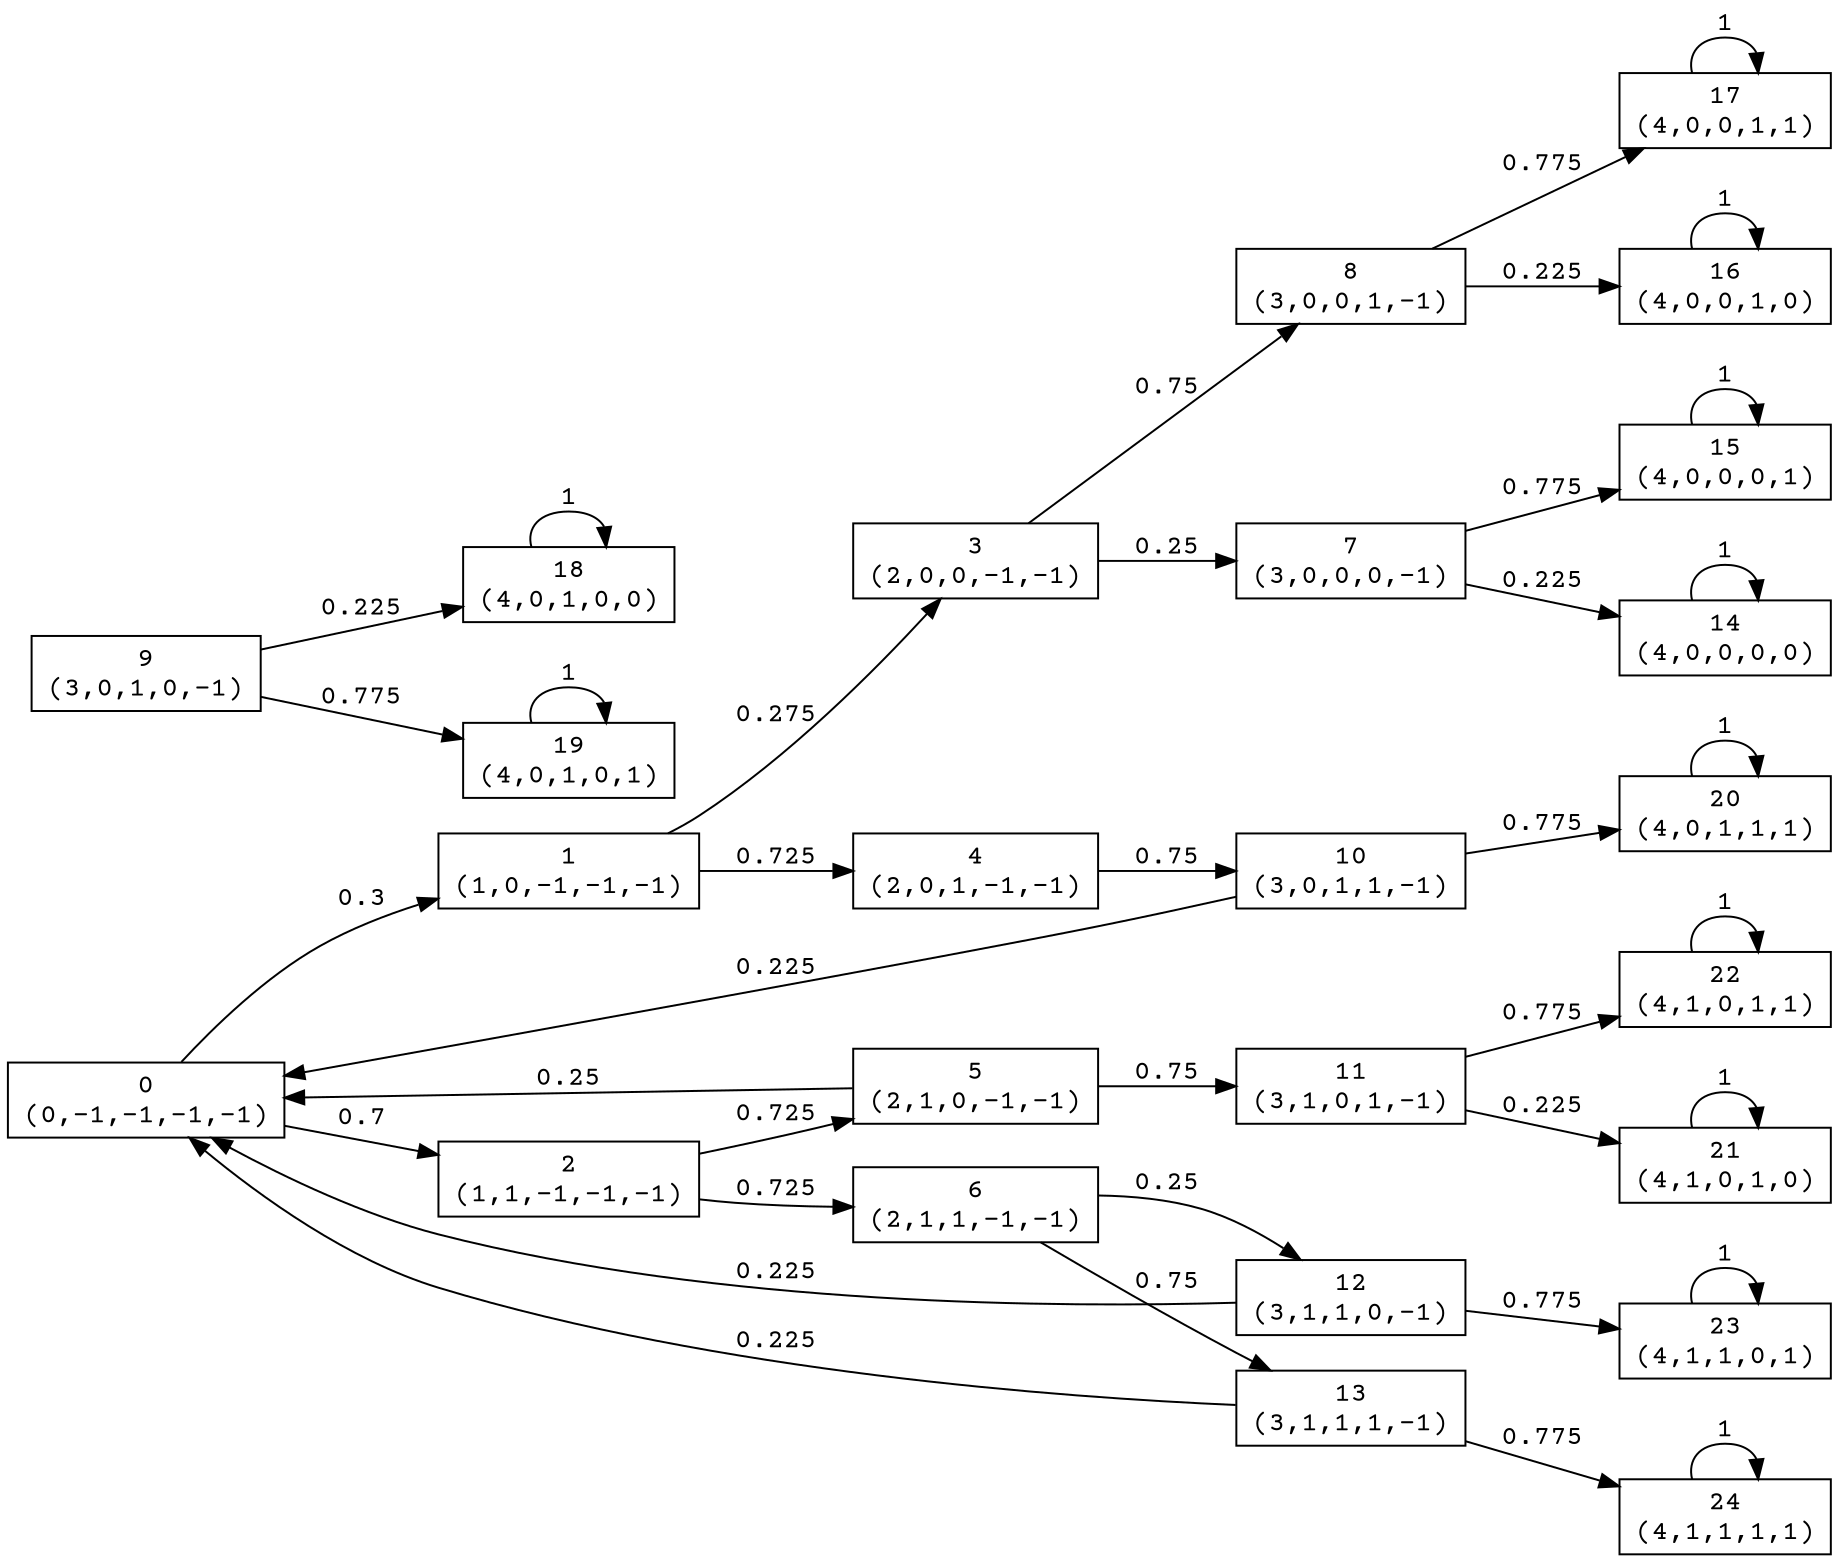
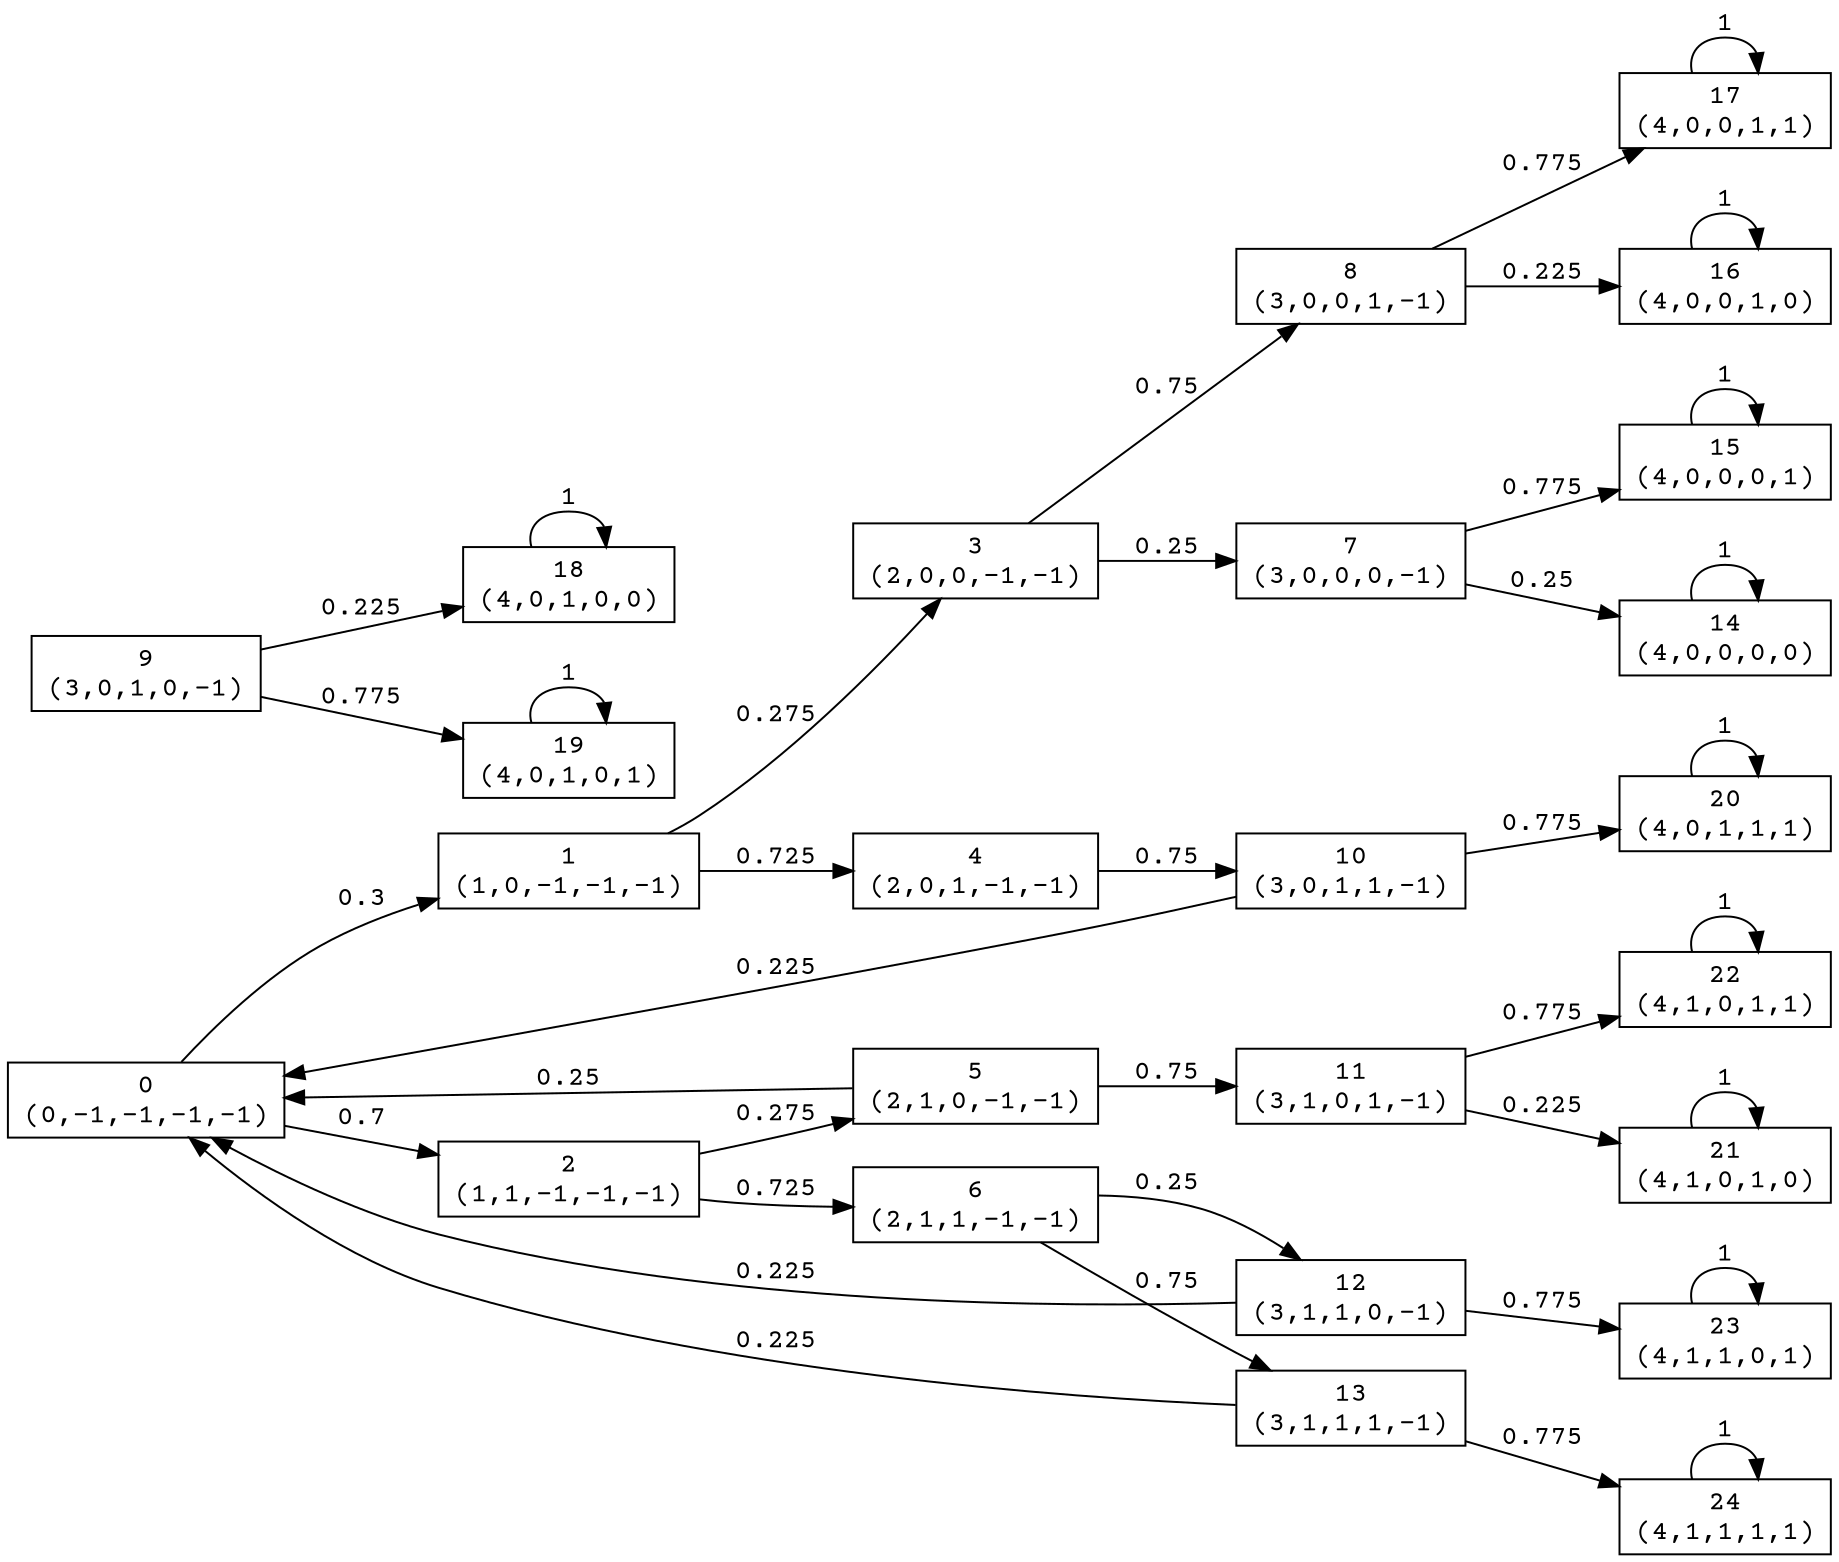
edge "7 (3,0,0,0,-1)" -> "14 (4,0,0,0,0)": label "0.225" -> "0.25"
edge "2 (1,1,-1,-1,-1)" -> "5 (2,1,0,-1,-1)": label "0.725" -> "0.275"
